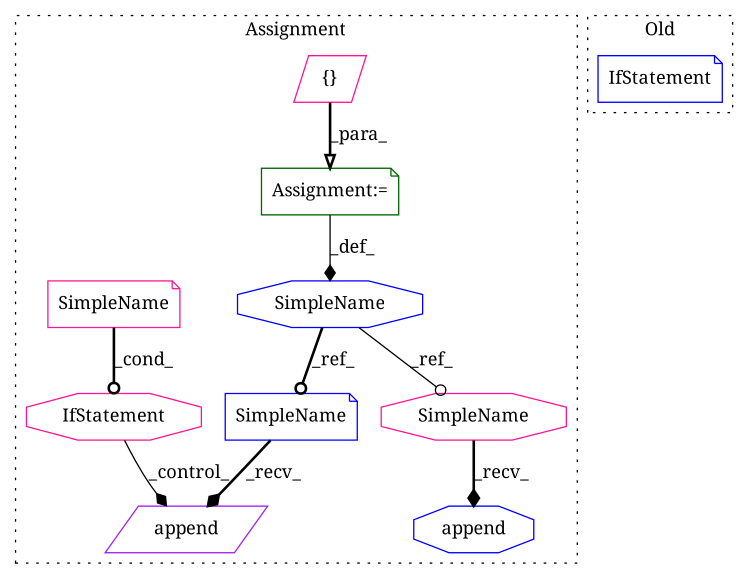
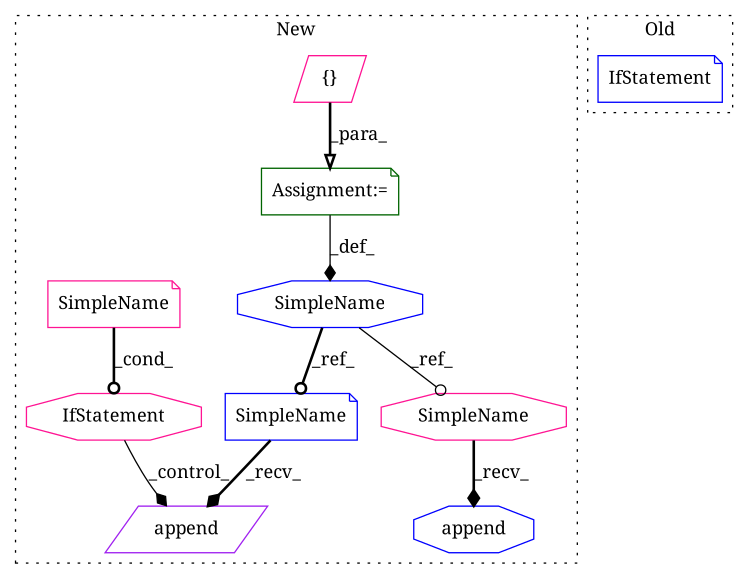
cluster "Assignment": label "Assignment" -> "New"
